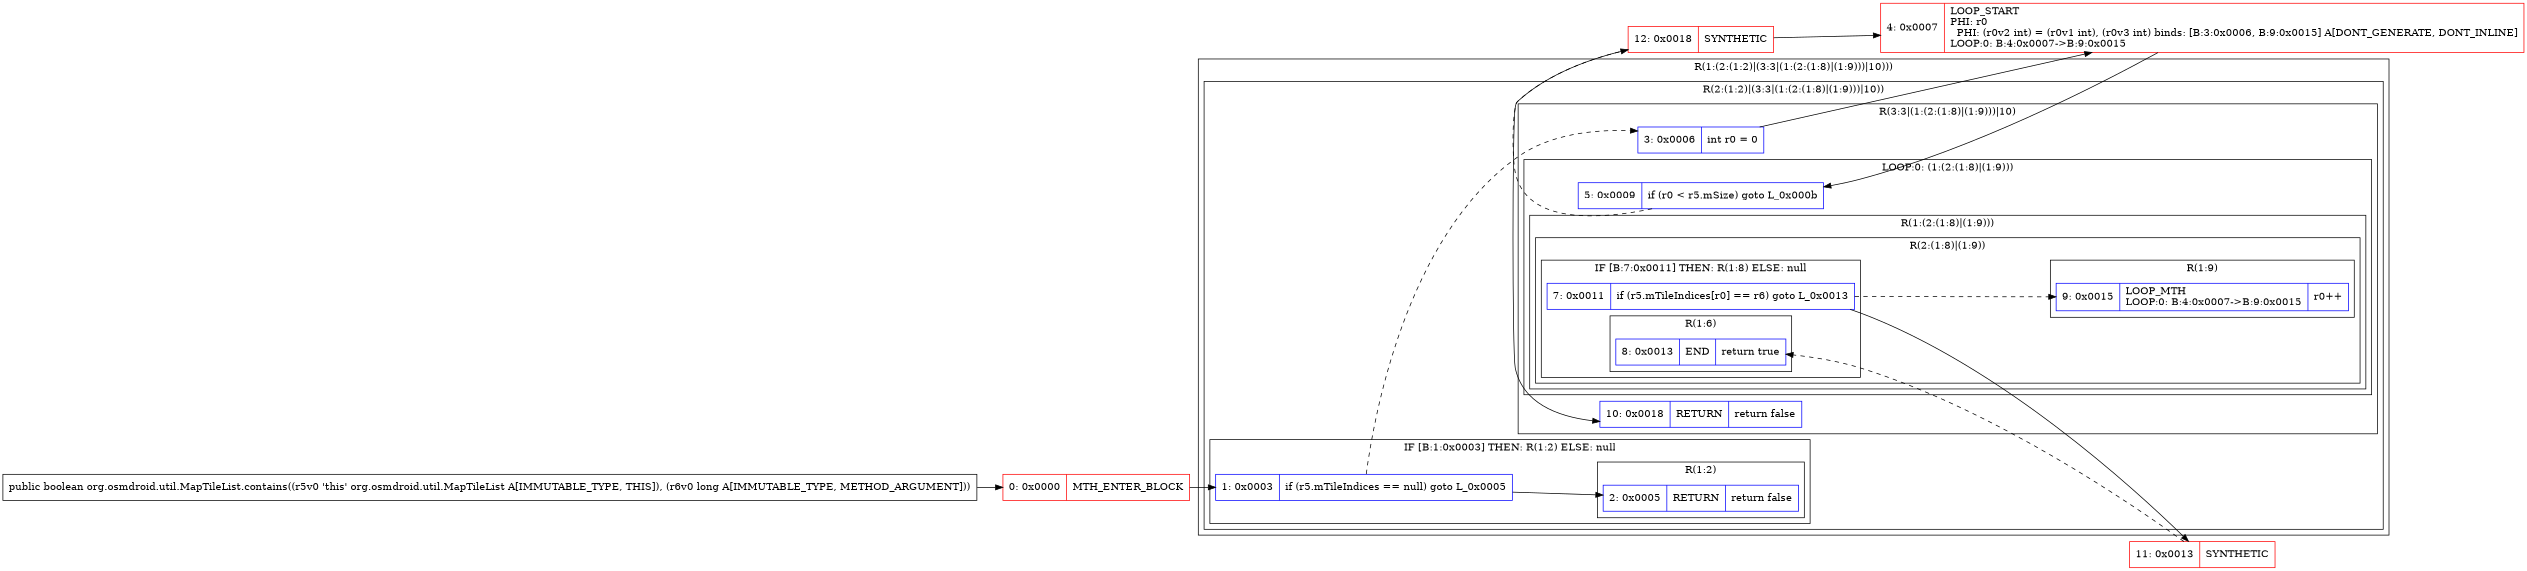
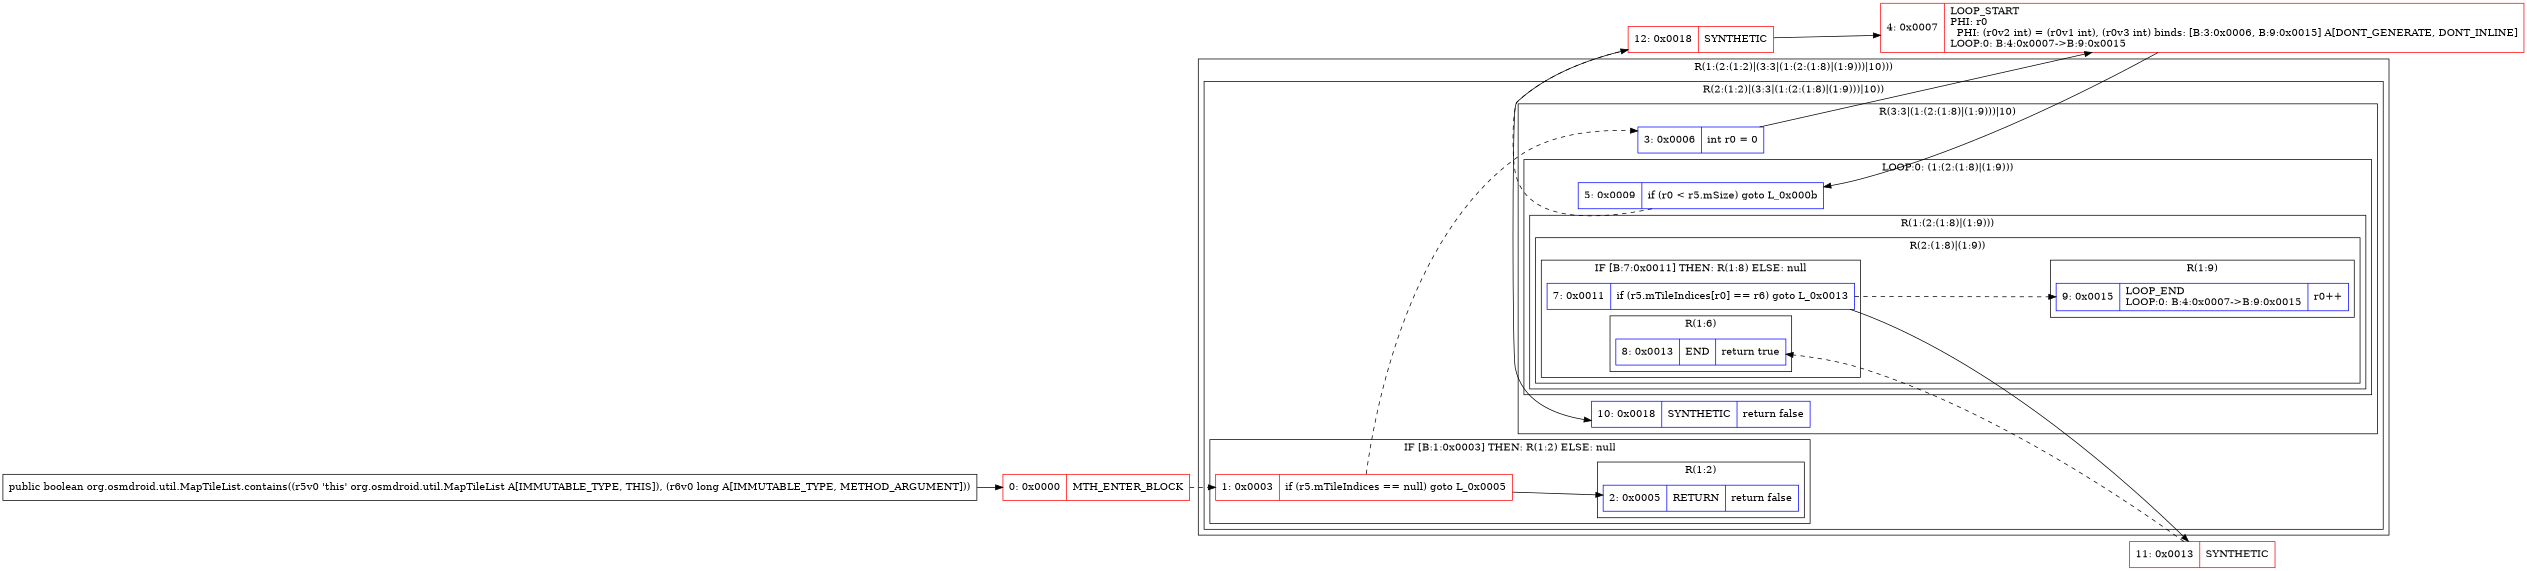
node "9: 0x0015": text "LOOP_MTH" -> "LOOP_END"
node "10: 0x0018": text "RETURN" -> "SYNTHETIC"
edge "0: 0x0000" -> "1: 0x0003": style solid -> dashed
node "1: 0x0003": color blue -> red
